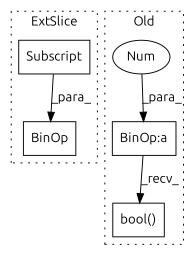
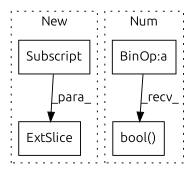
cluster "ExtSlice": label "ExtSlice" -> "New"
cluster "Old": label "Old" -> "Num"
node "Num": removed
node "BinOp": label "BinOp" -> "ExtSlice"
